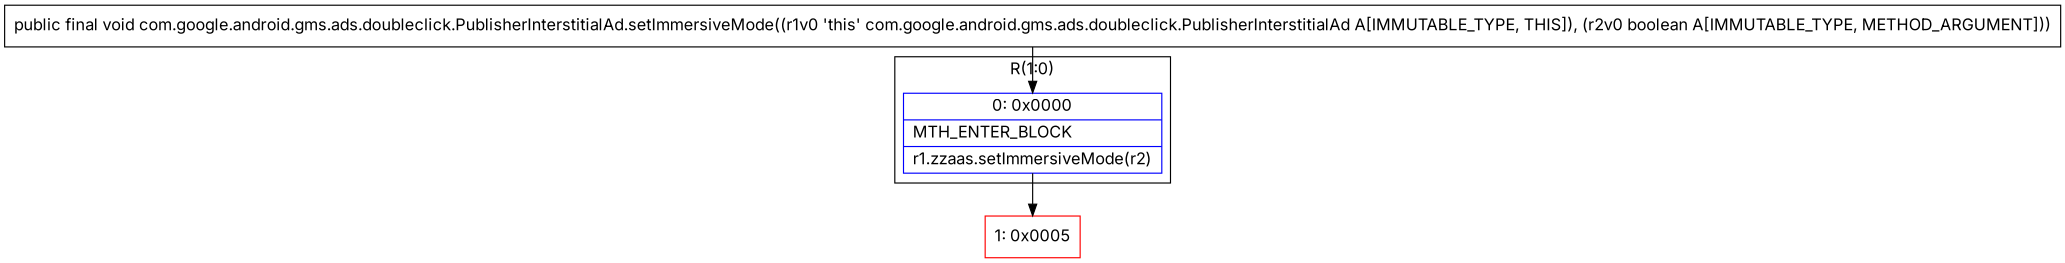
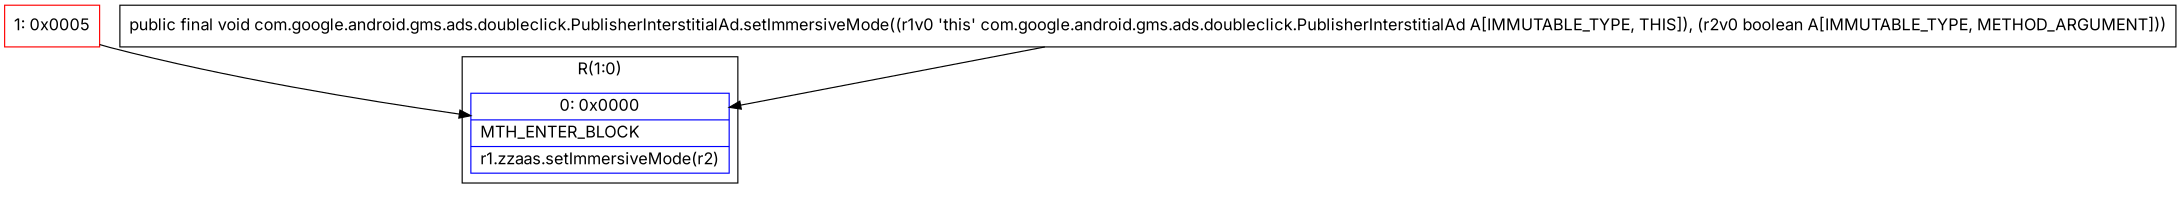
edge "0: 0x0000" -> "1: 0x0005": reversed
